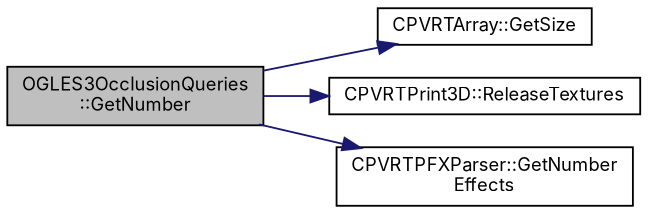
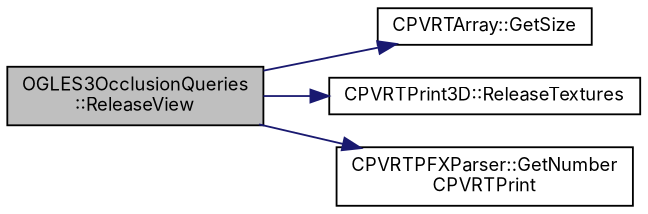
node "OGLES3OcclusionQueries ::GetNumber": label "OGLES3OcclusionQueries ::GetNumber" -> "OGLES3OcclusionQueries ::ReleaseView"
node "CPVRTPFXParser::GetNumber Effects": label "CPVRTPFXParser::GetNumber Effects" -> "CPVRTPFXParser::GetNumber CPVRTPrint"
